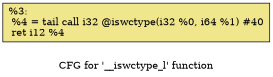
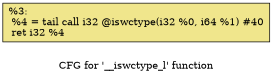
node "%3:": text "ret i12 %4" -> "ret i32 %4"
